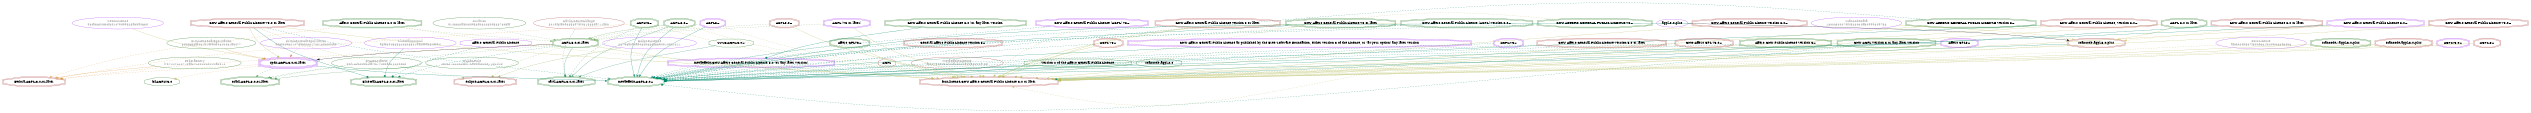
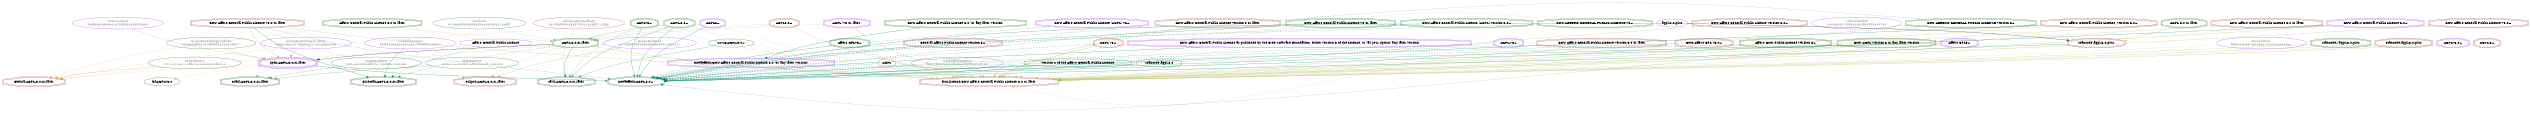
edge "GNU Affero General Public License 3.0 or later" -> "foss-license:GNU Affero General Public License 3.0 or later": color #00876c -> #b8bf62
